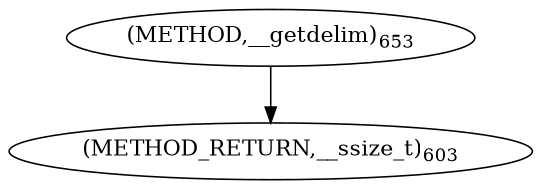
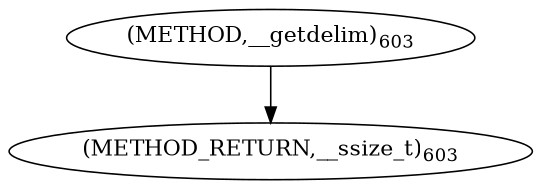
node "(METHOD,__getdelim)": text "653" -> "603"
